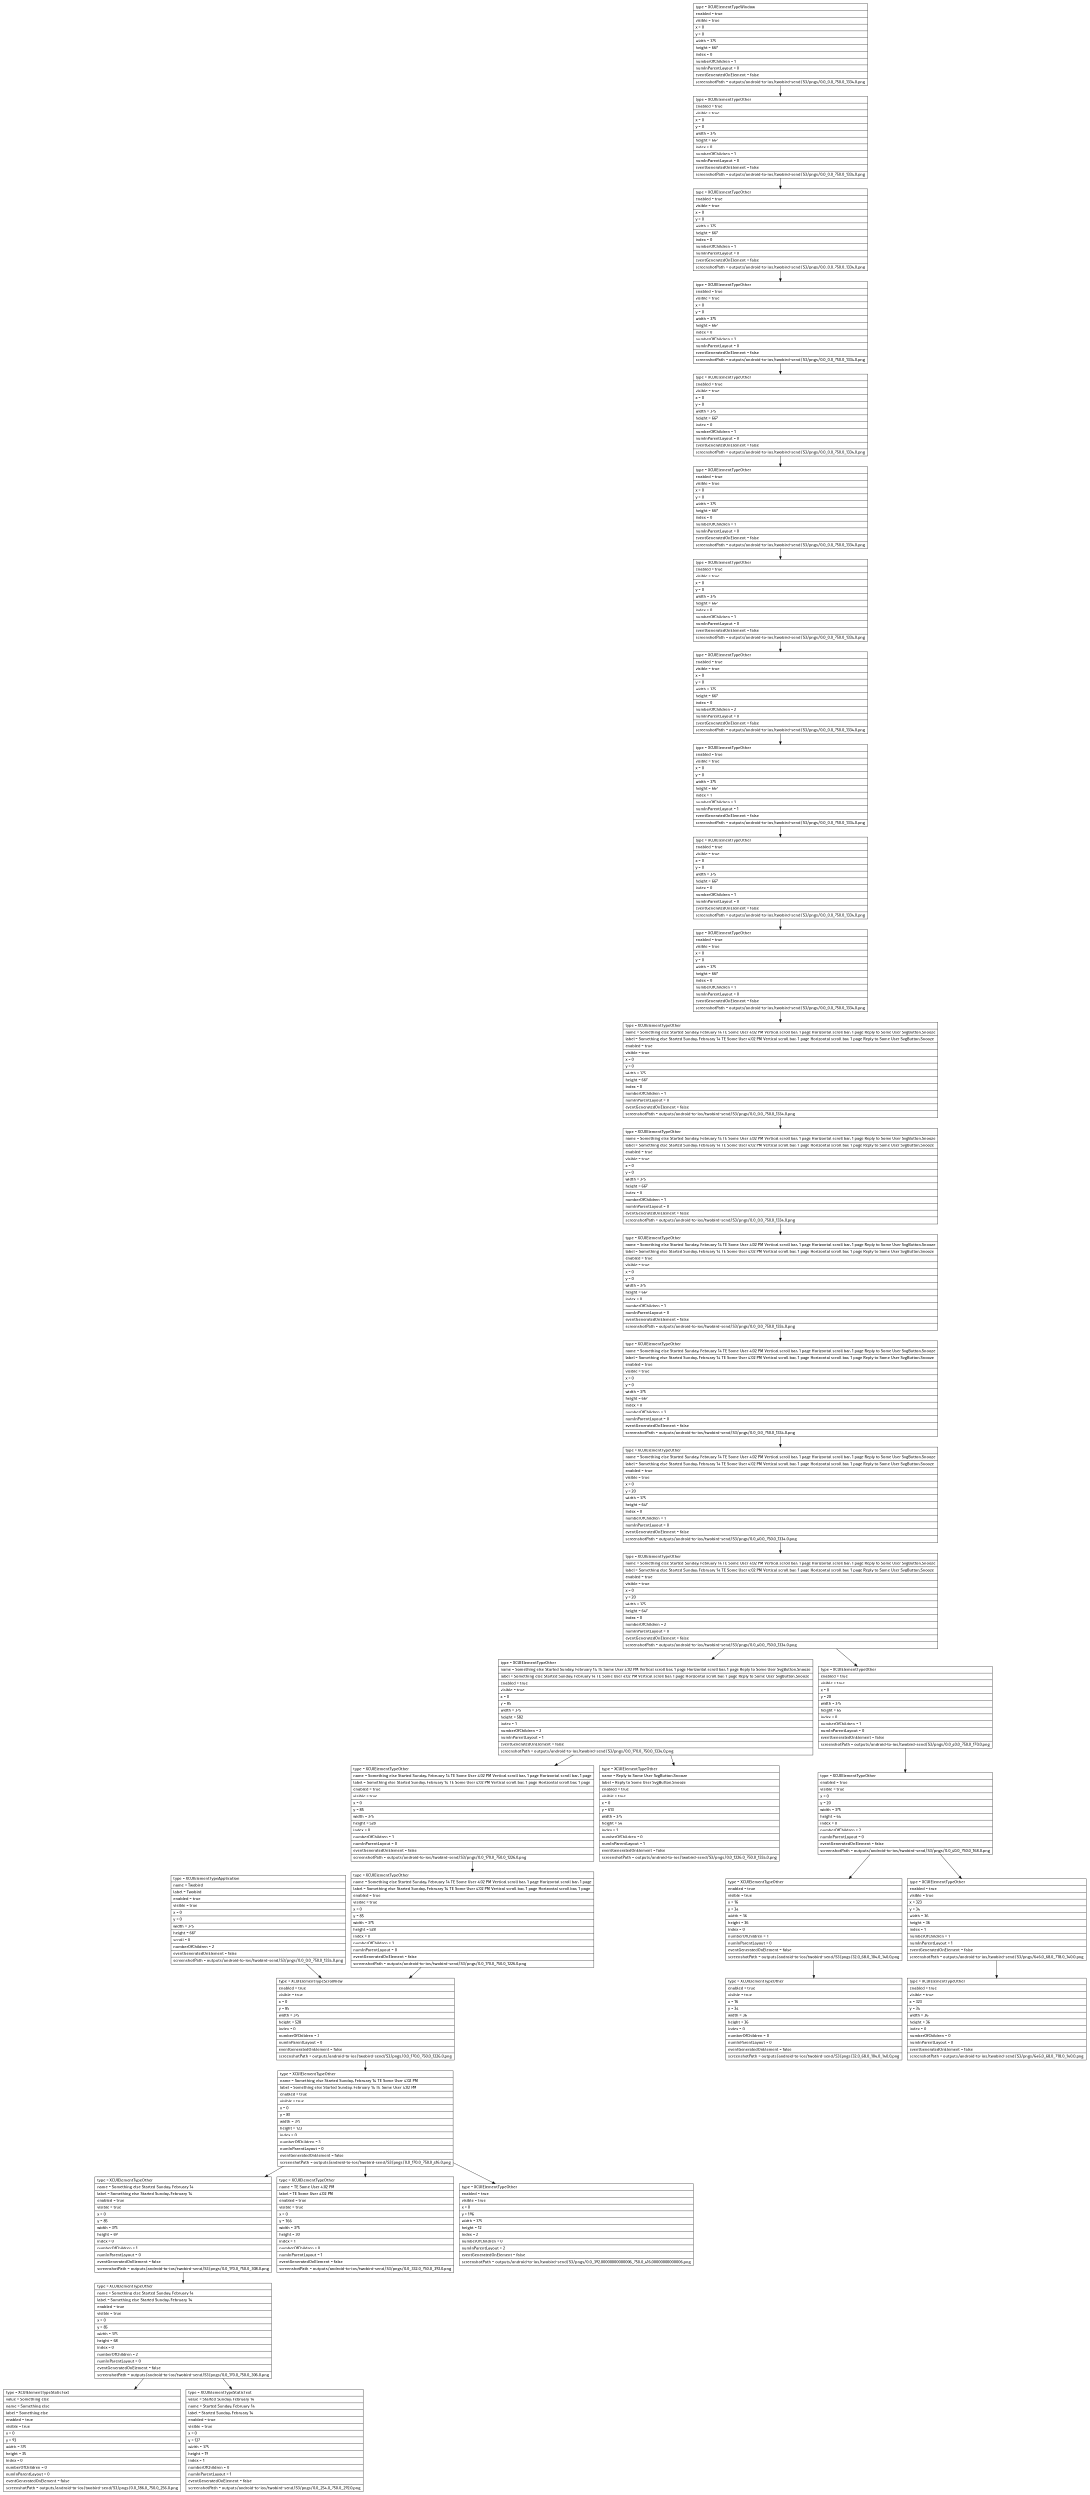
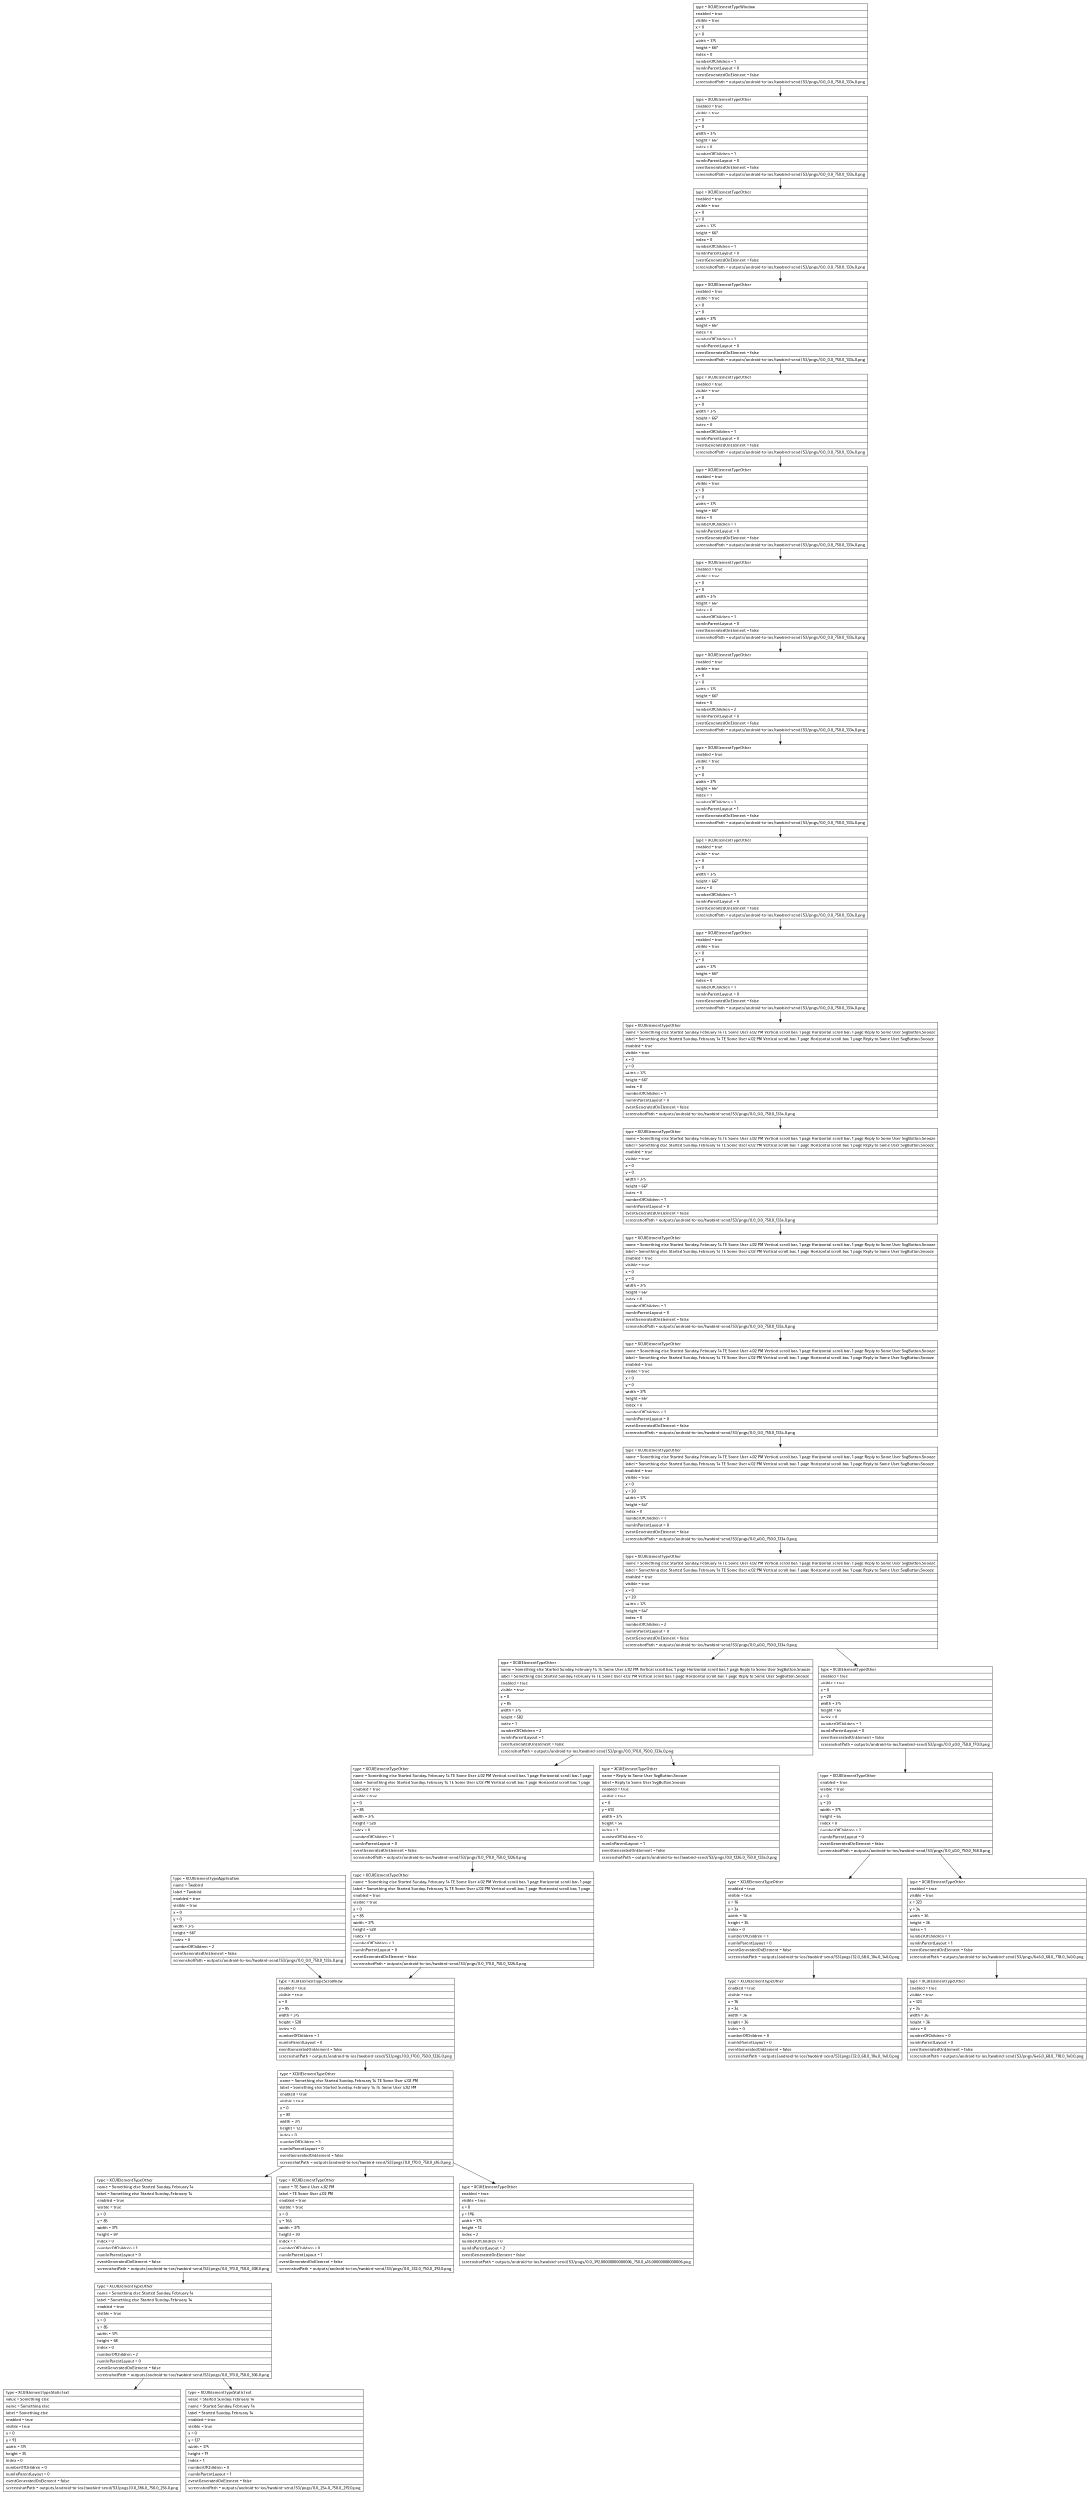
node "type = XCUIElementTypeApplication": text "scroll = 0" -> "index = 0"
